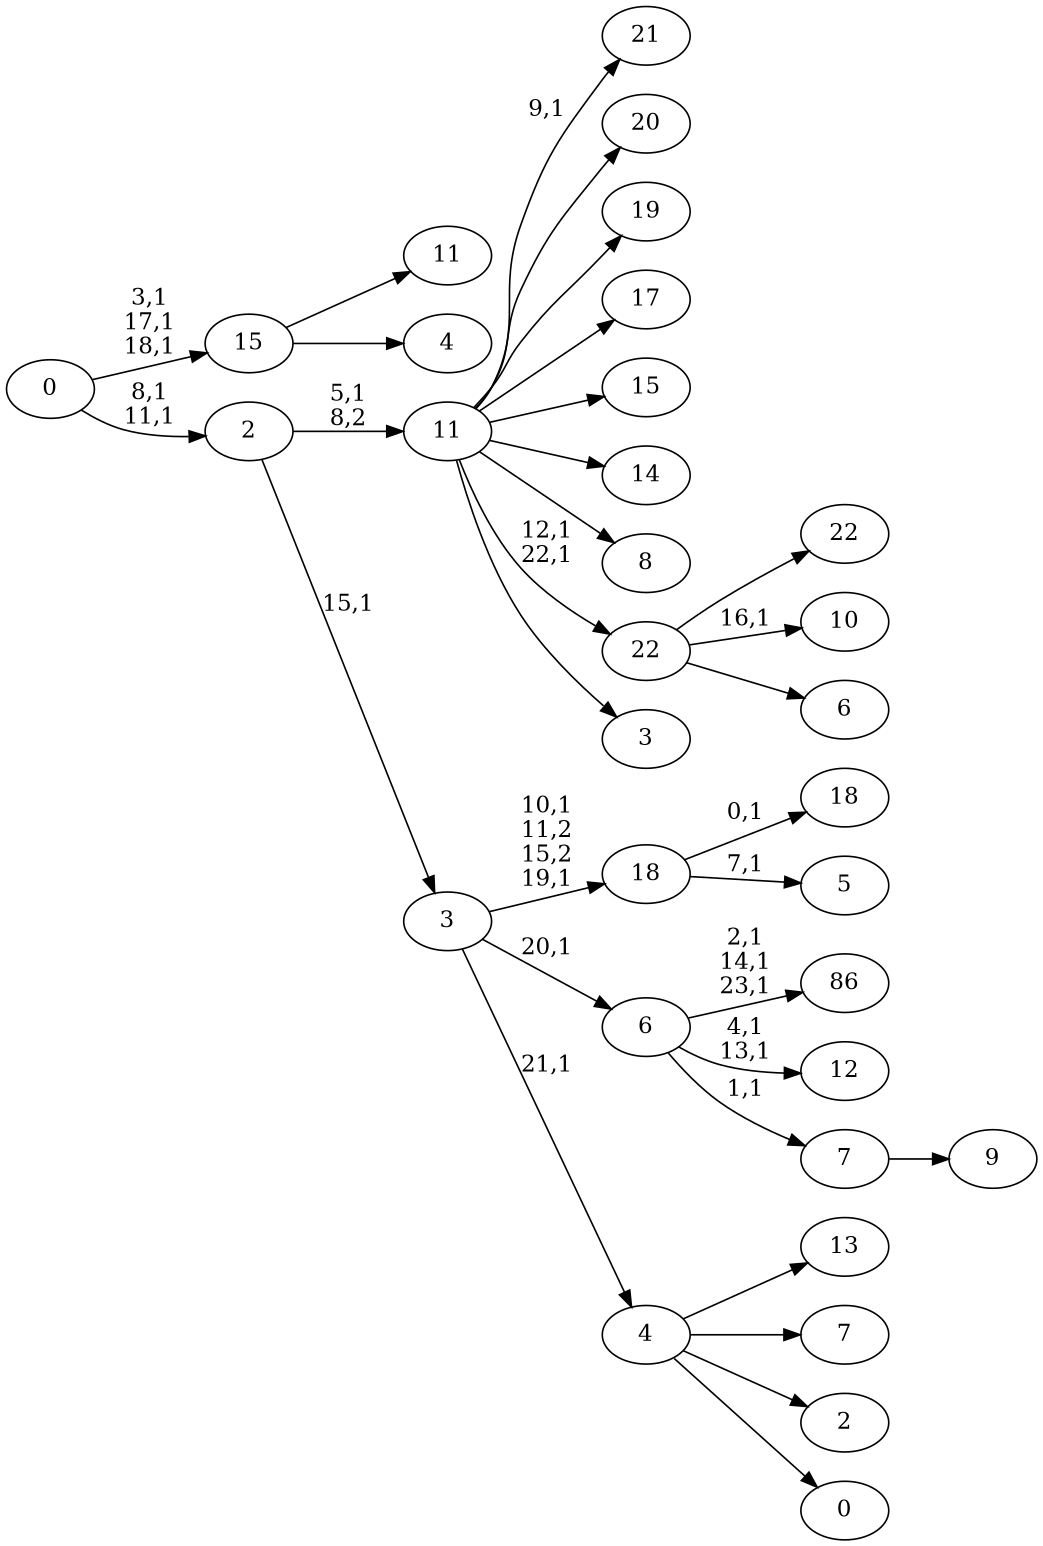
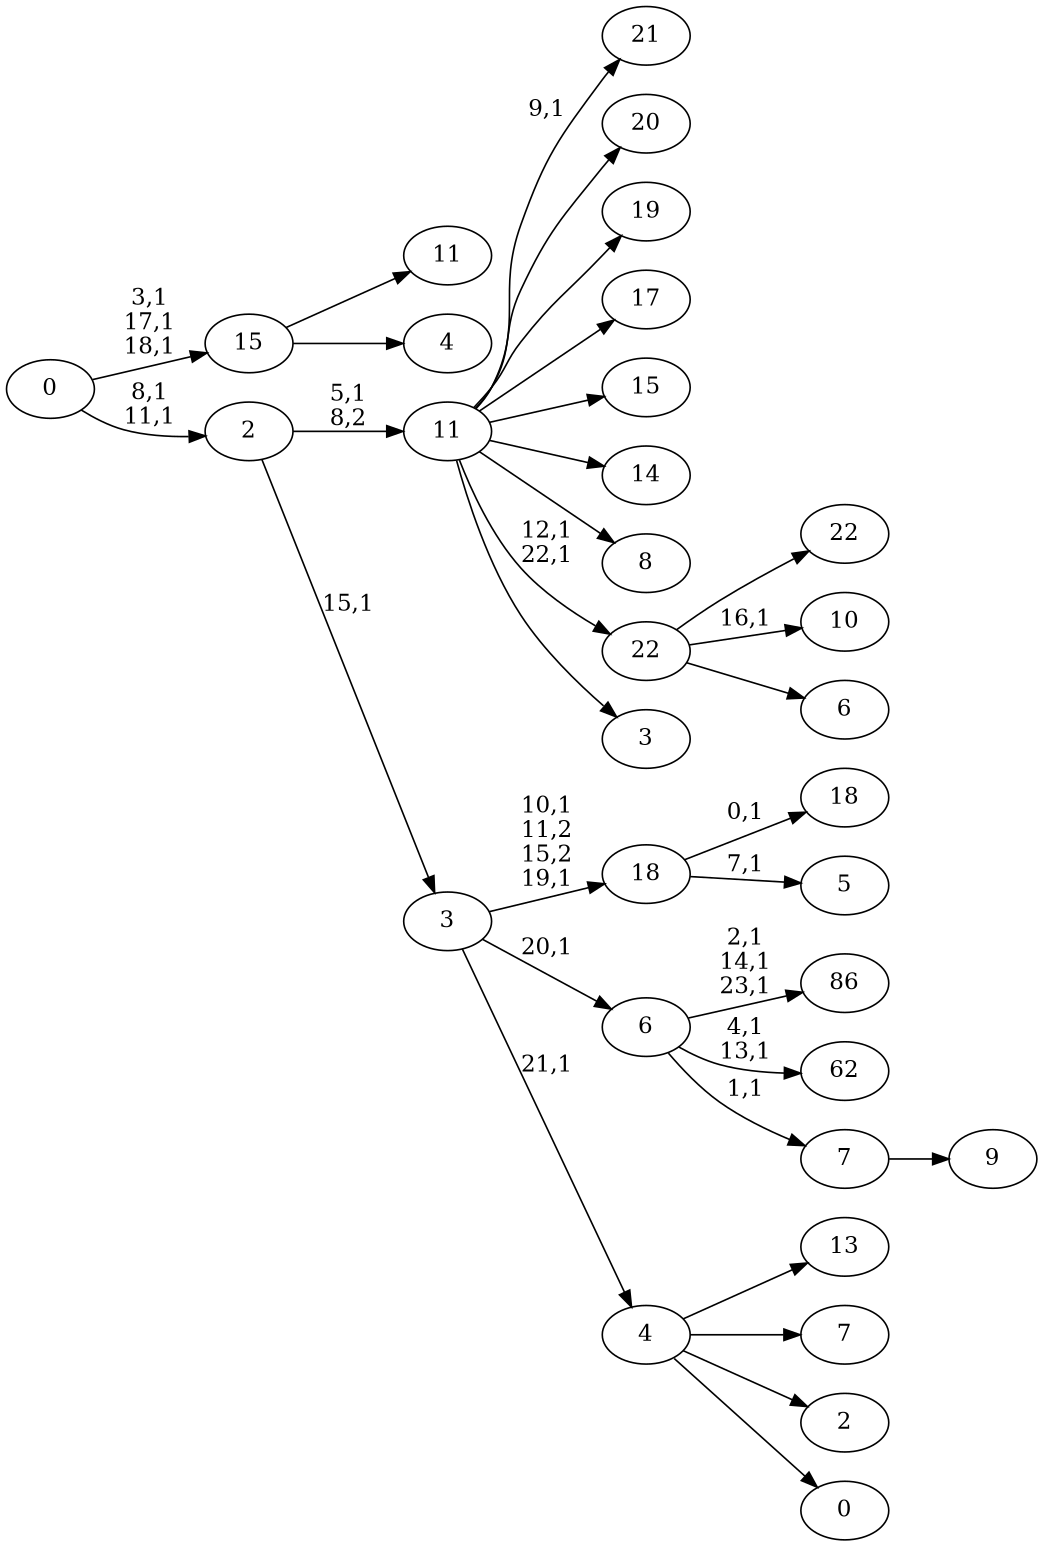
node "12": label "12" -> "62"
